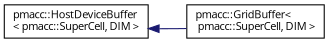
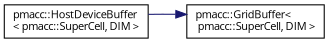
edge "pmacc::GridBuffer< pmacc::SuperCell, DIM >" -> "pmacc::HostDeviceBuffer < pmacc::SuperCell, DIM >": reversed
